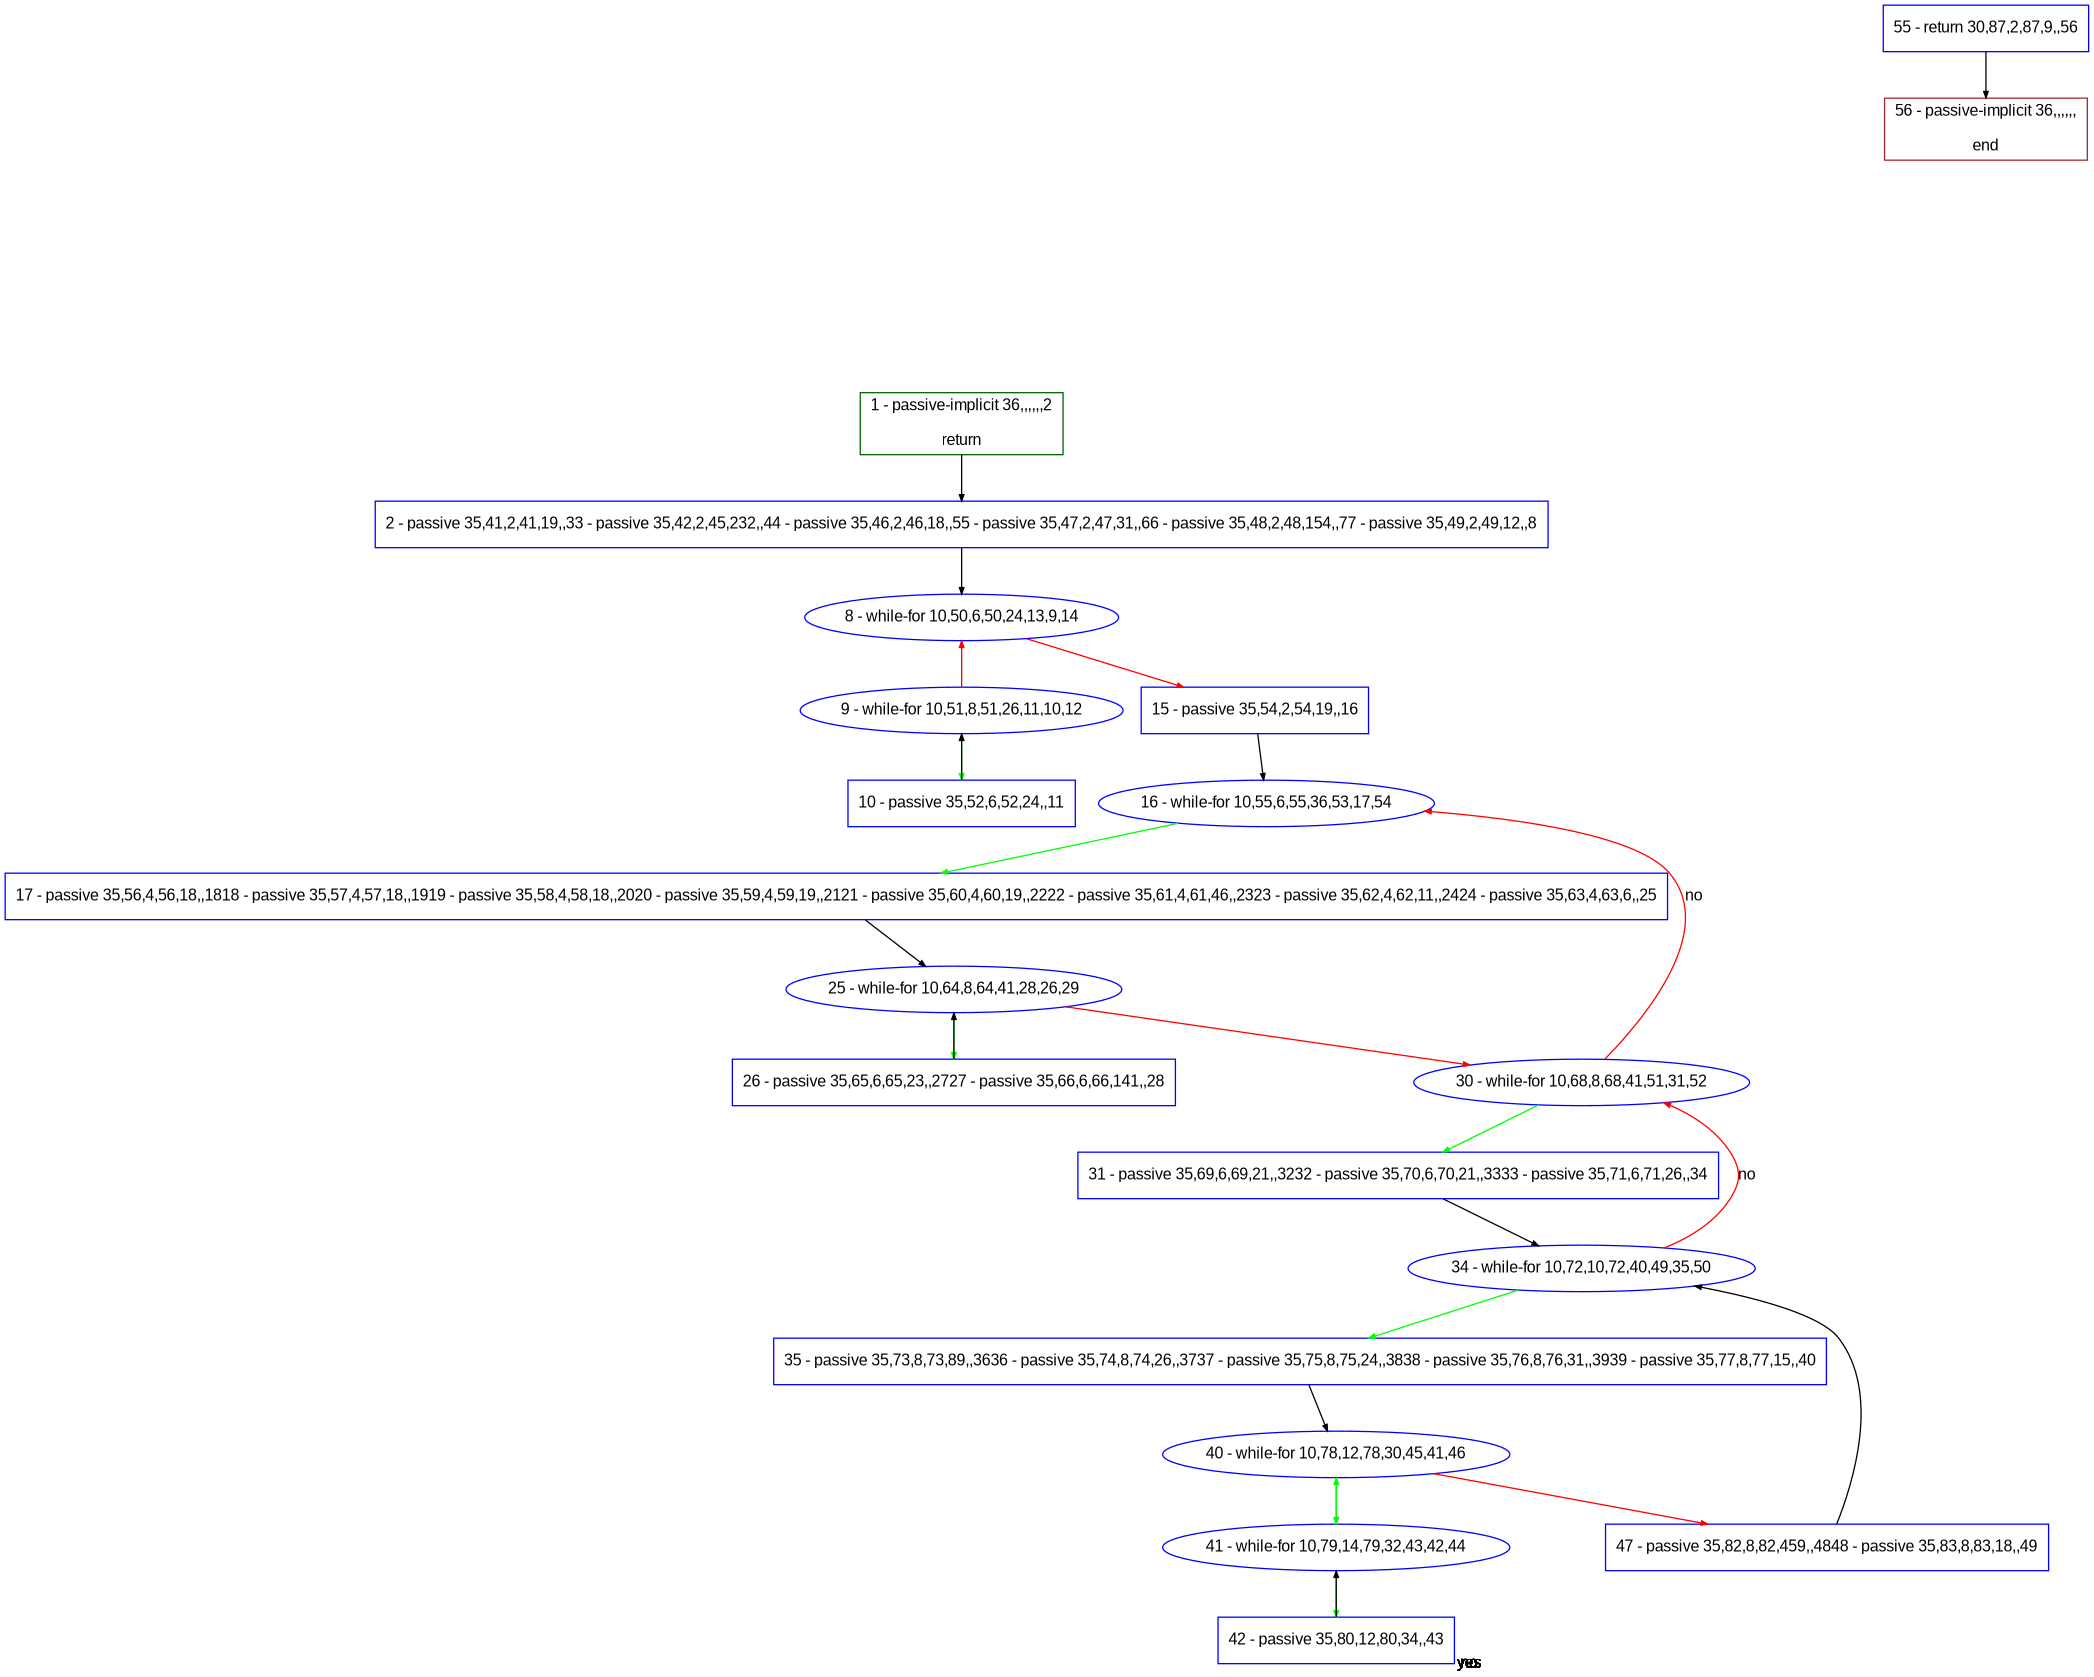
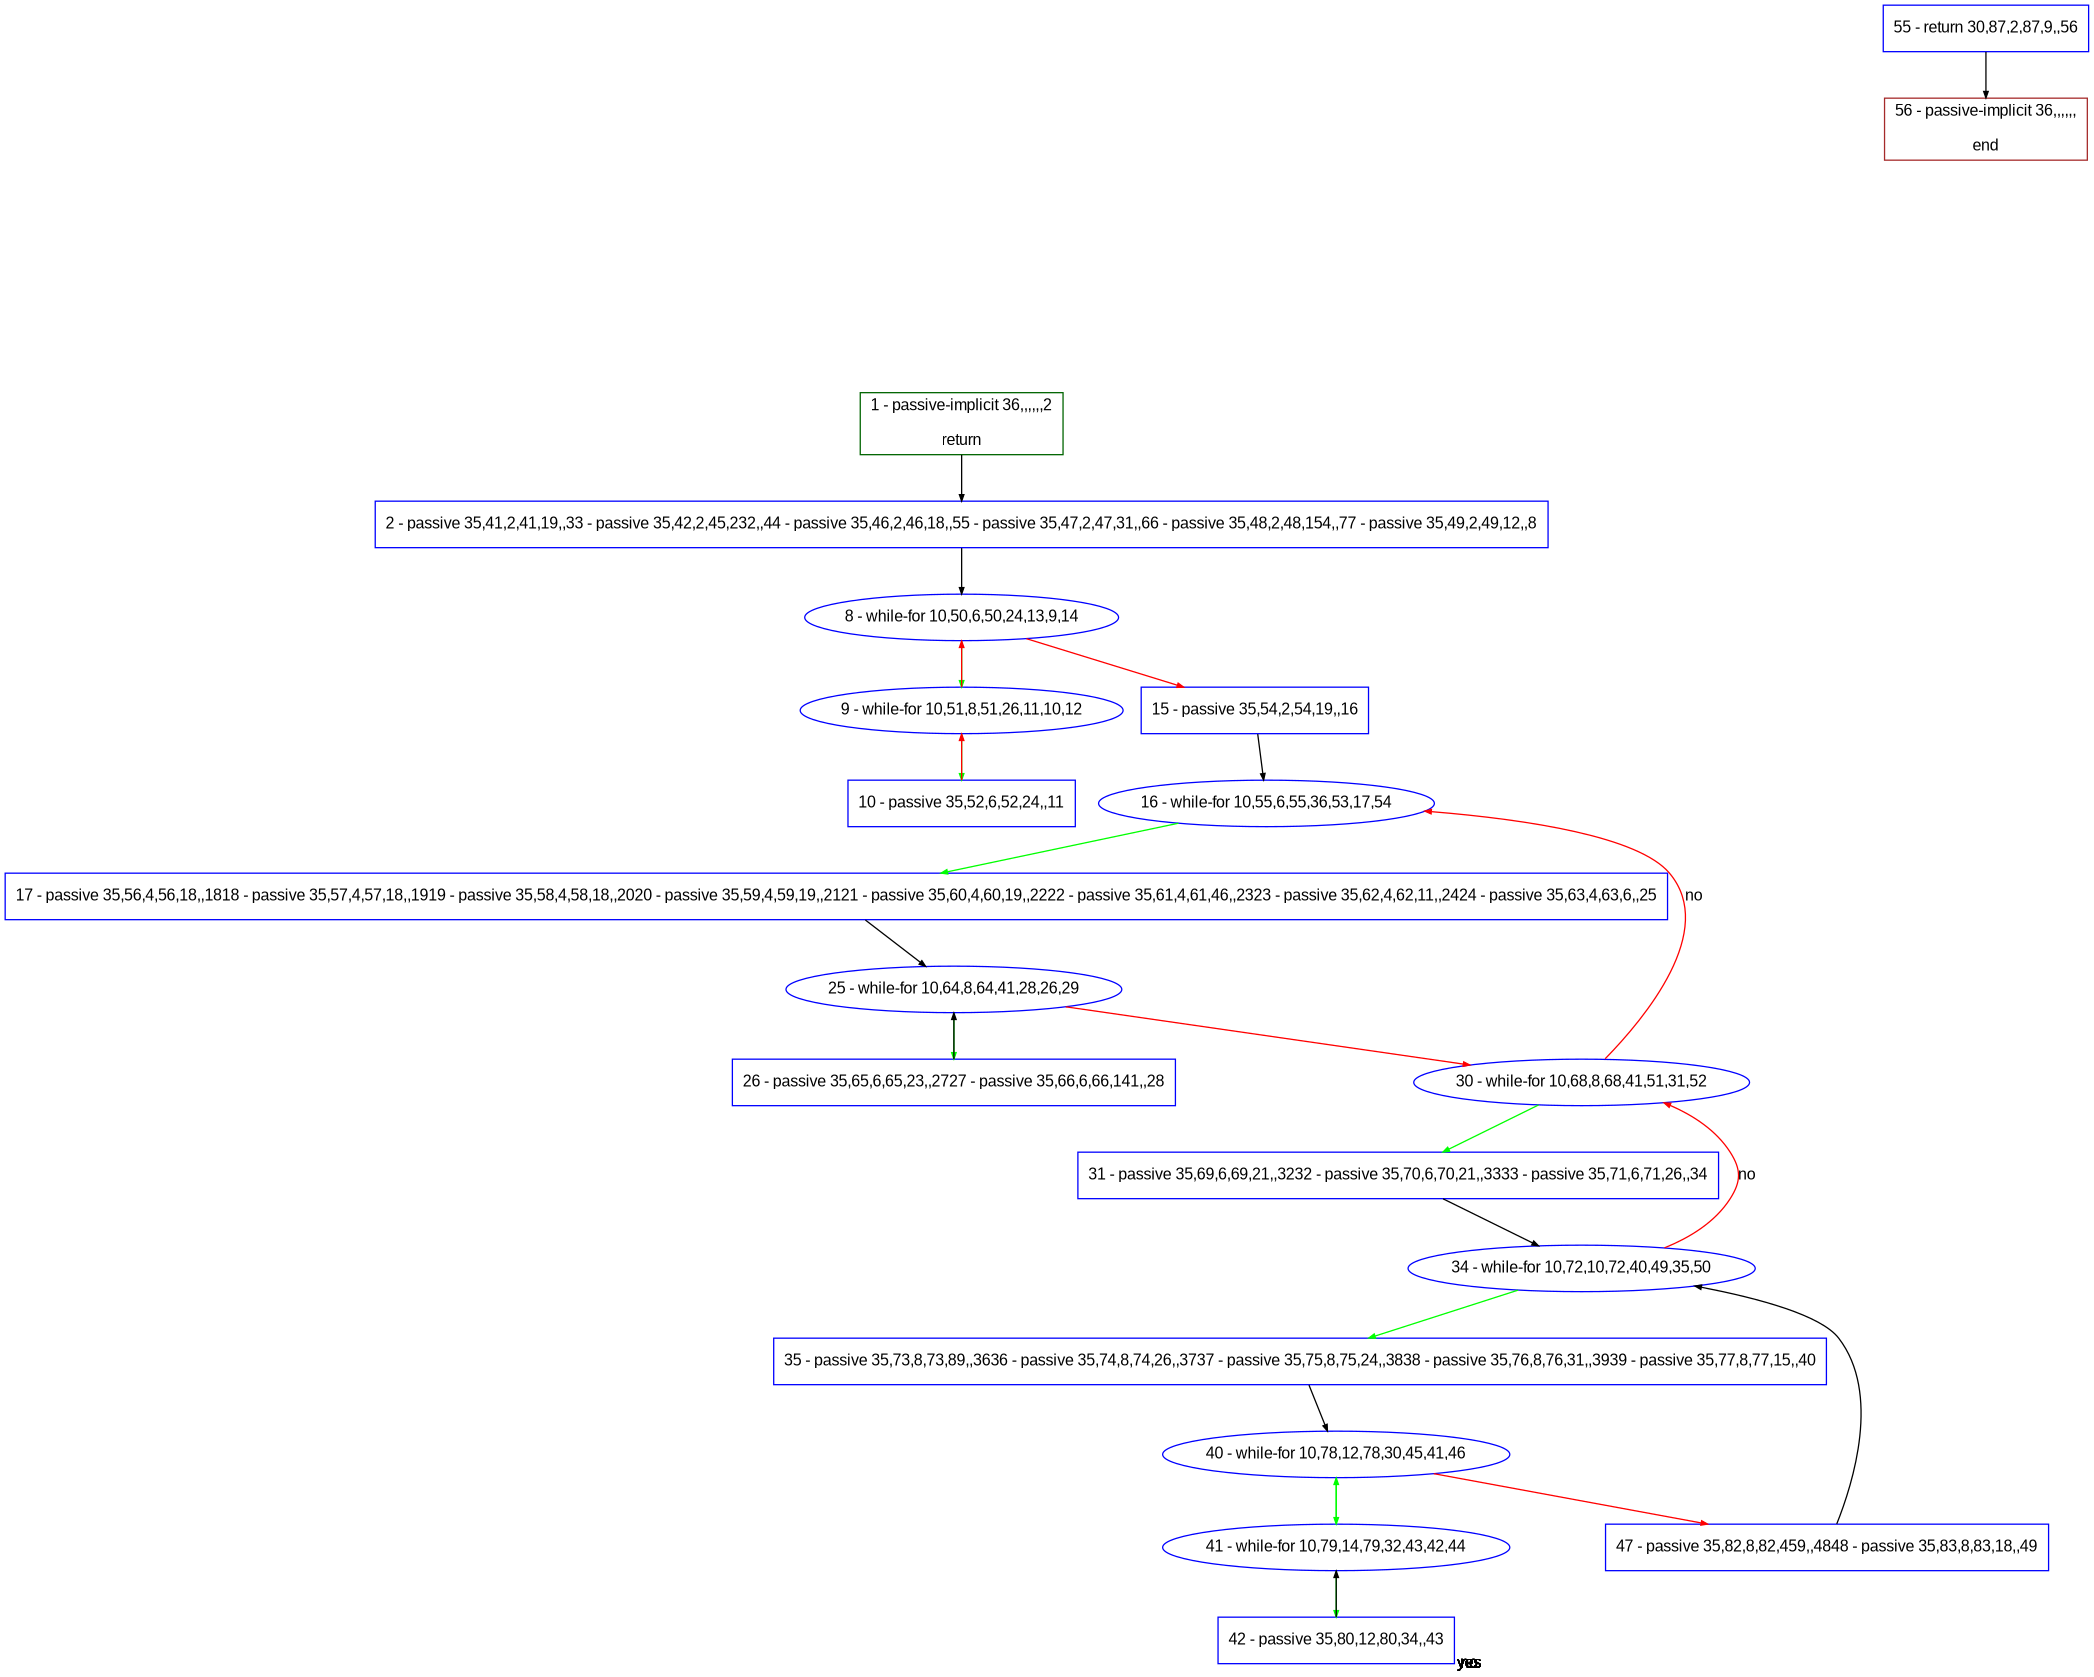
edge "8 - while-for 10,50,6,50,24,13,9,14" -> "9 - while-for 10,51,8,51,26,11,10,12": added
edge "10 - passive 35,52,6,52,24,,11" -> "9 - while-for 10,51,8,51,26,11,10,12": color #000000 -> #ff0000
